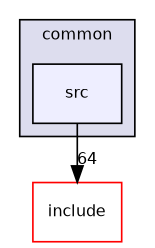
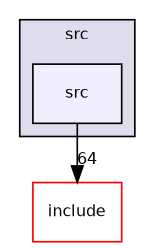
cluster "common": label "common" -> "src"
